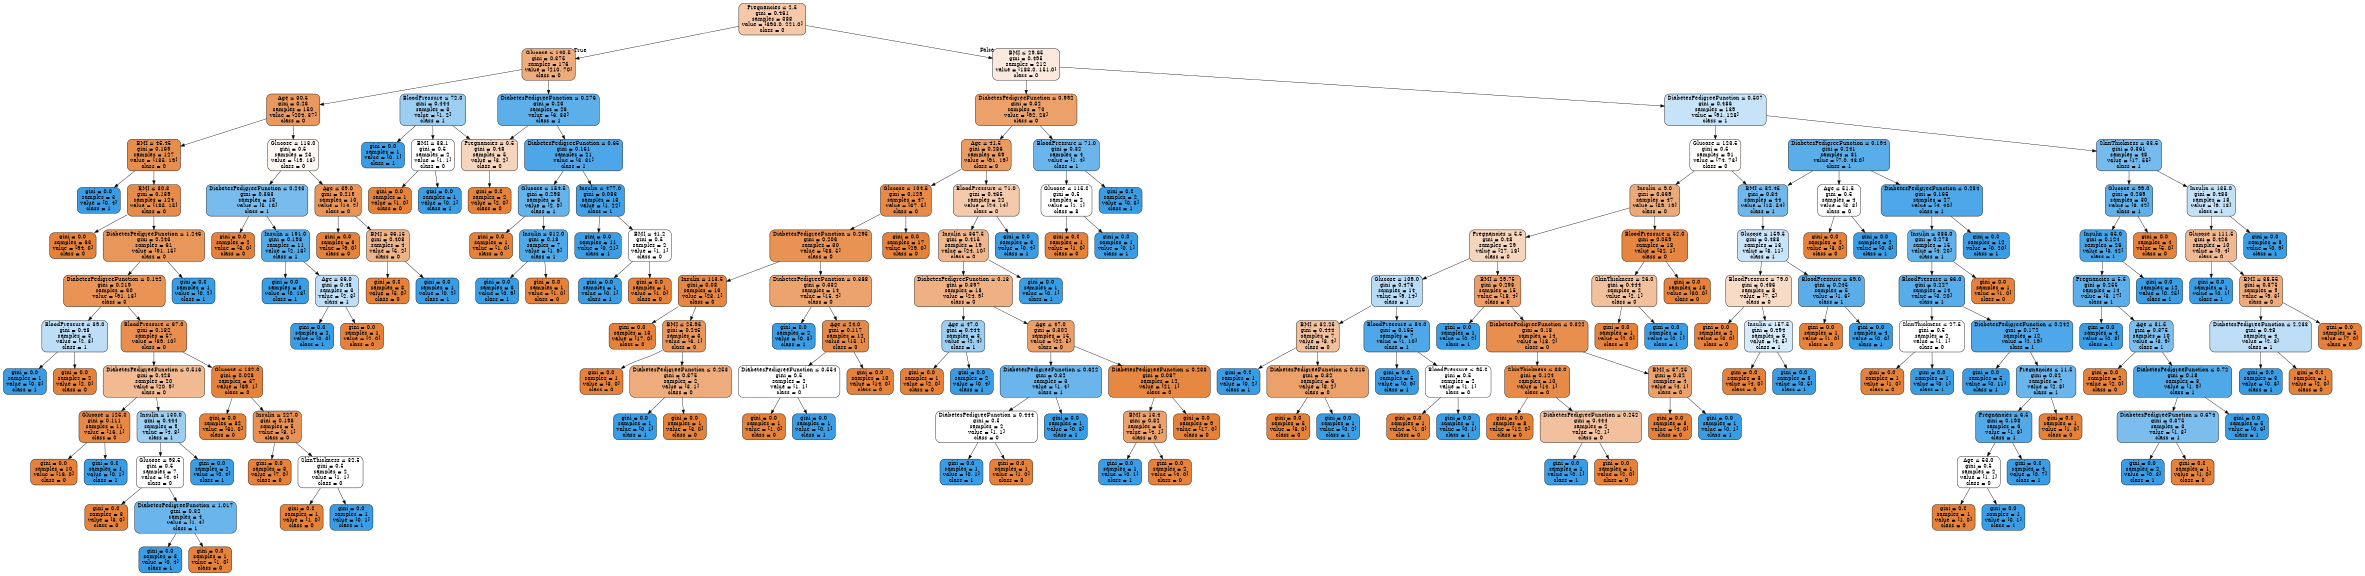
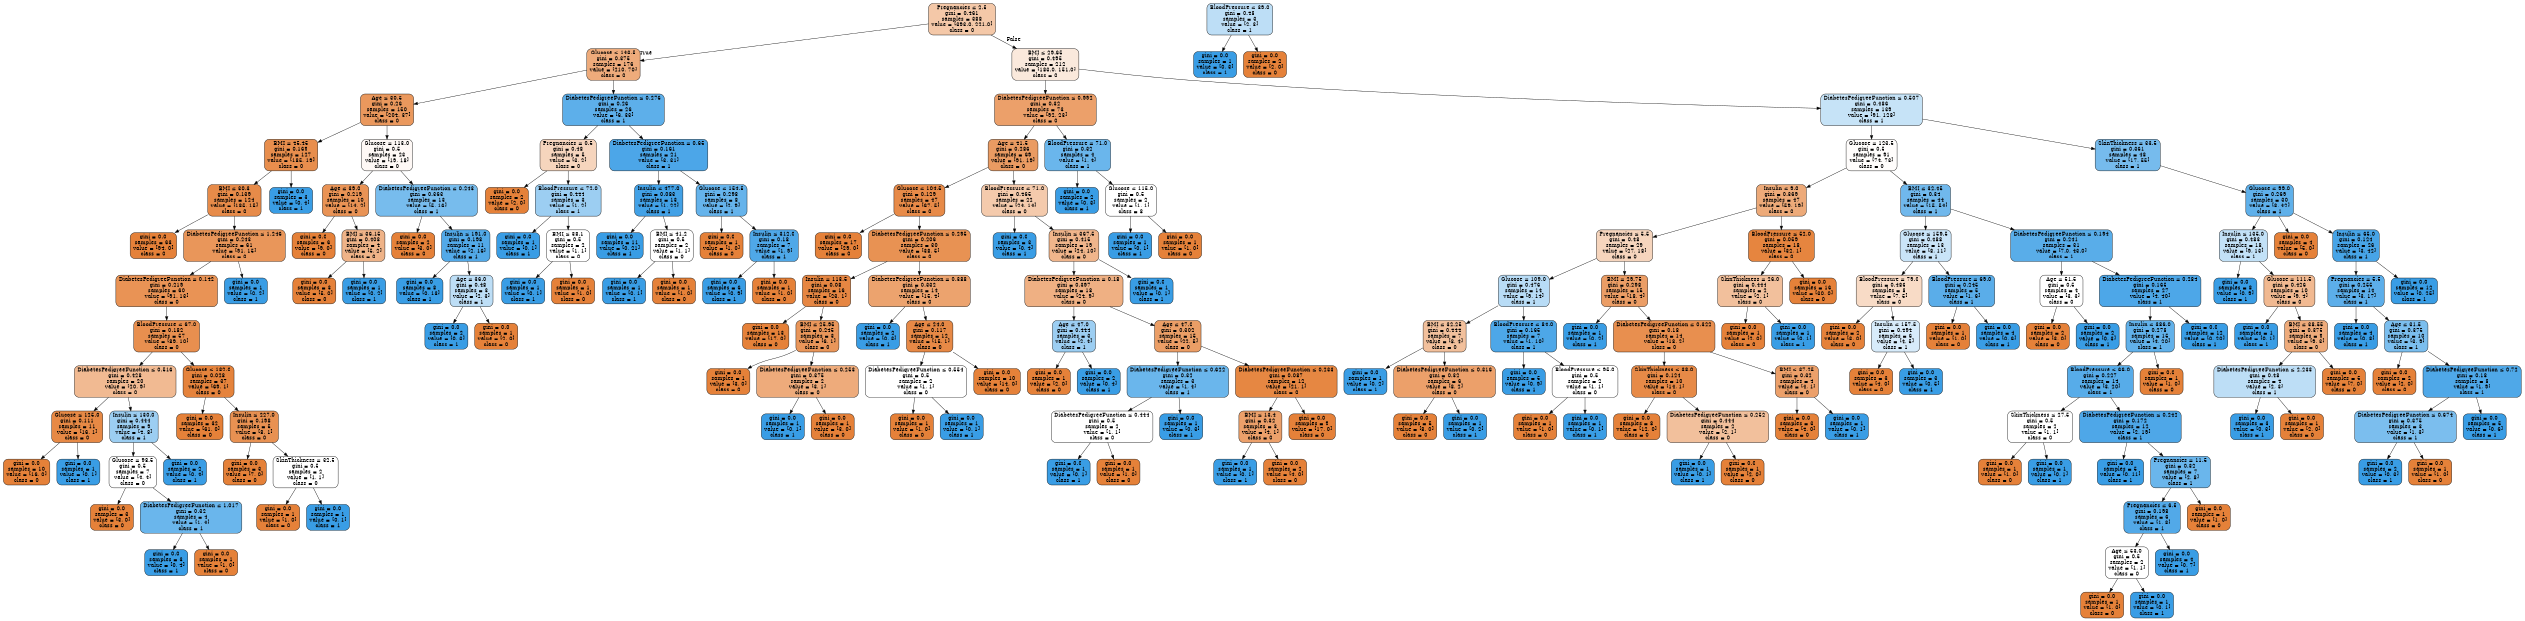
edge "BloodPressure ≤ 72.0" -> "Pregnancies ≤ 0.5": reversed
edge "DiabetesPedigreeFunction ≤ 0.194" -> "BMI ≤ 32.45": reversed
edge "SkinThickness ≤ 33.5" -> "Insulin ≤ 135.0": now "Glucose ≤ 99.0" -> "Insulin ≤ 135.0"
edge "DiabetesPedigreeFunction ≤ 0.142" -> "BloodPressure ≤ 39.0": removed
